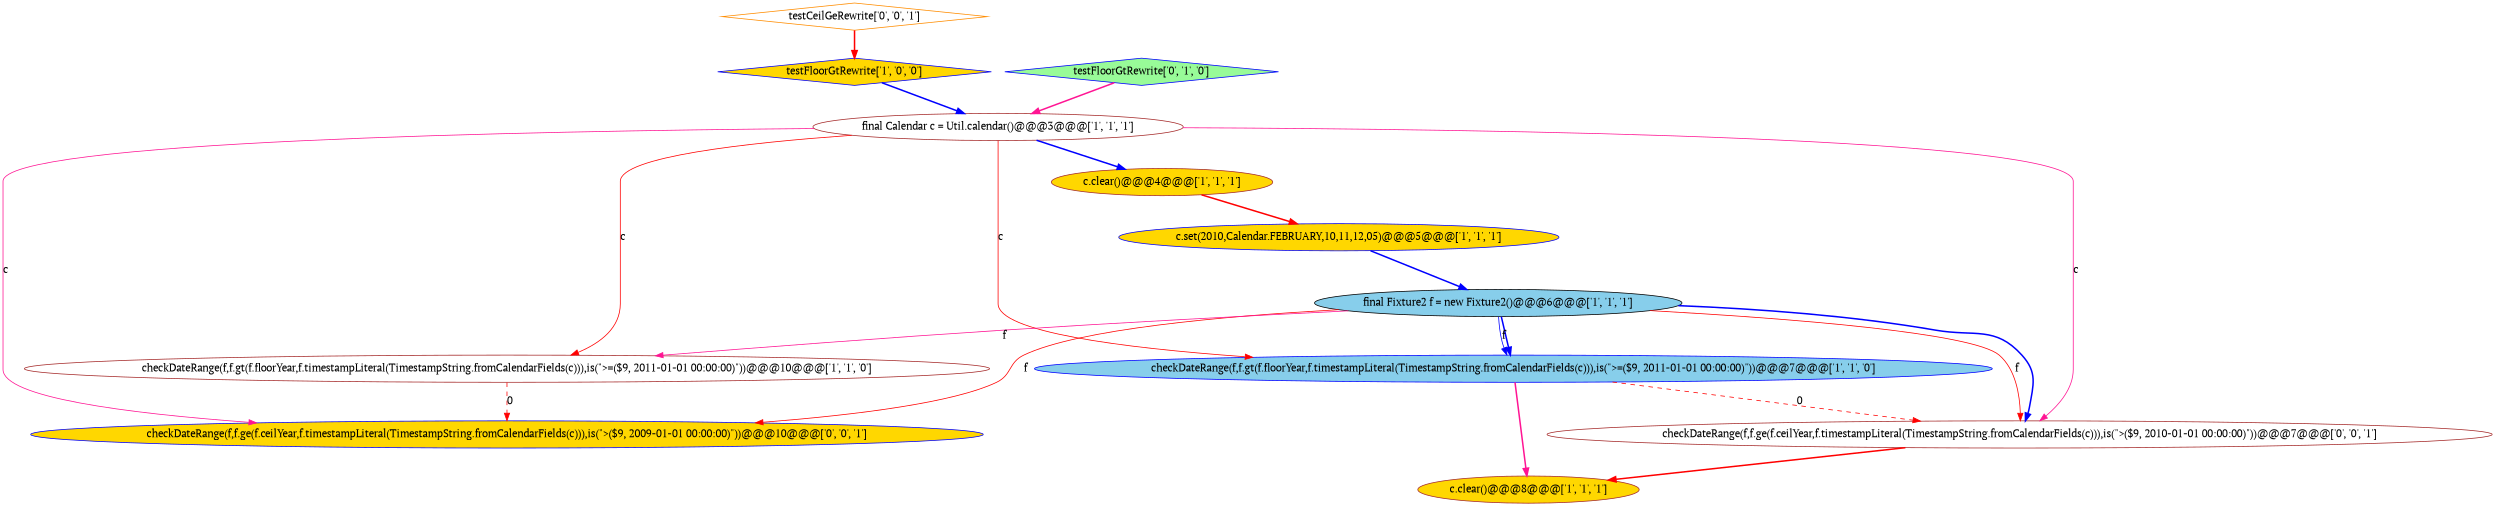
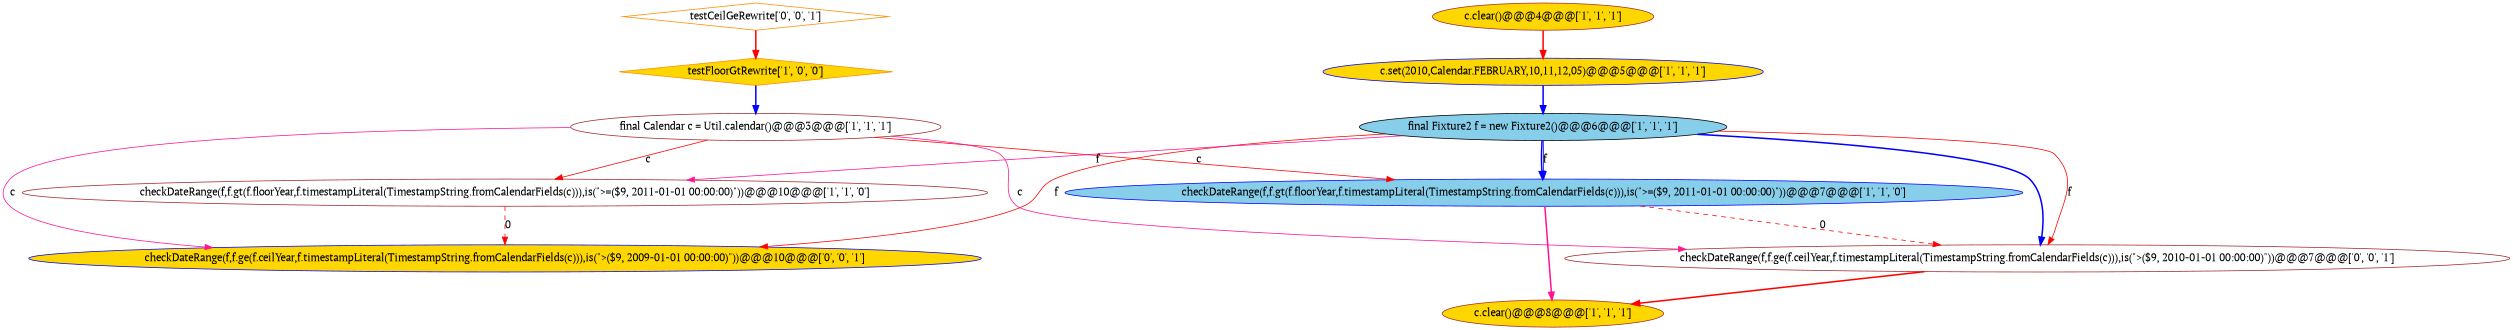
node "testFloorGtRewrite['1', '0', '0']": color blue -> darkorange
node "testFloorGtRewrite['0', '1', '0']": removed
edge "final Calendar c = Util.calendar()@@@3@@@['1', '1', '1']" -> "c.clear()@@@4@@@['1', '1', '1']": removed
